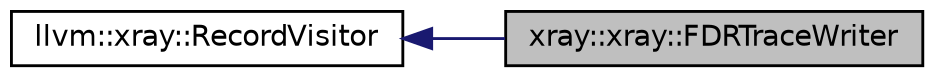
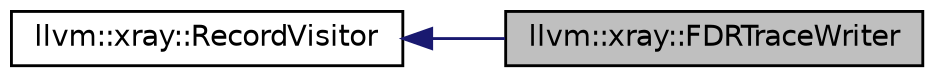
node "xray::xray::FDRTraceWriter": label "xray::xray::FDRTraceWriter" -> "llvm::xray::FDRTraceWriter"
